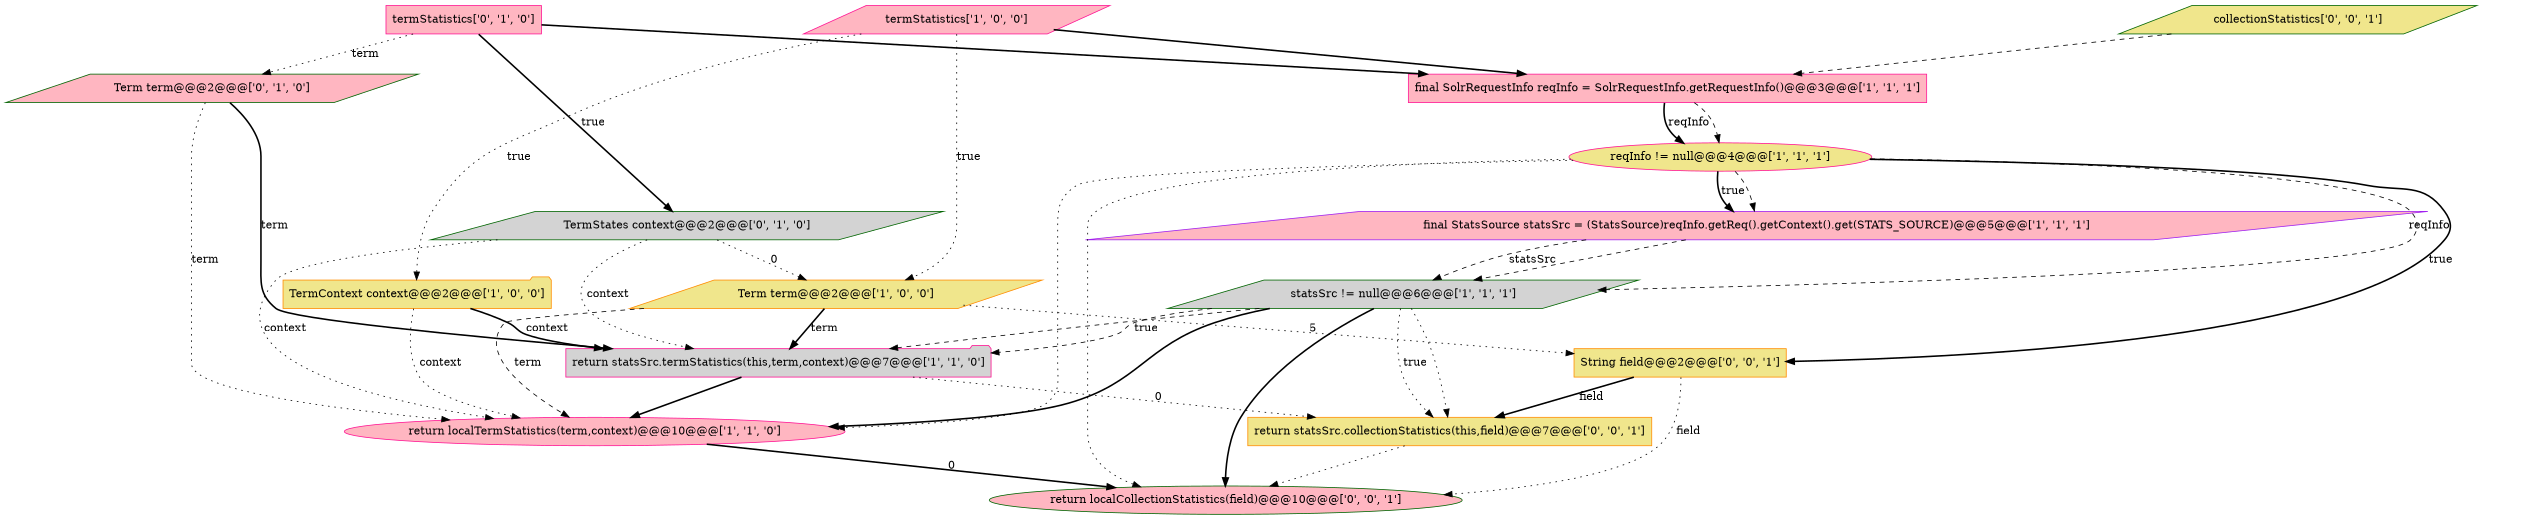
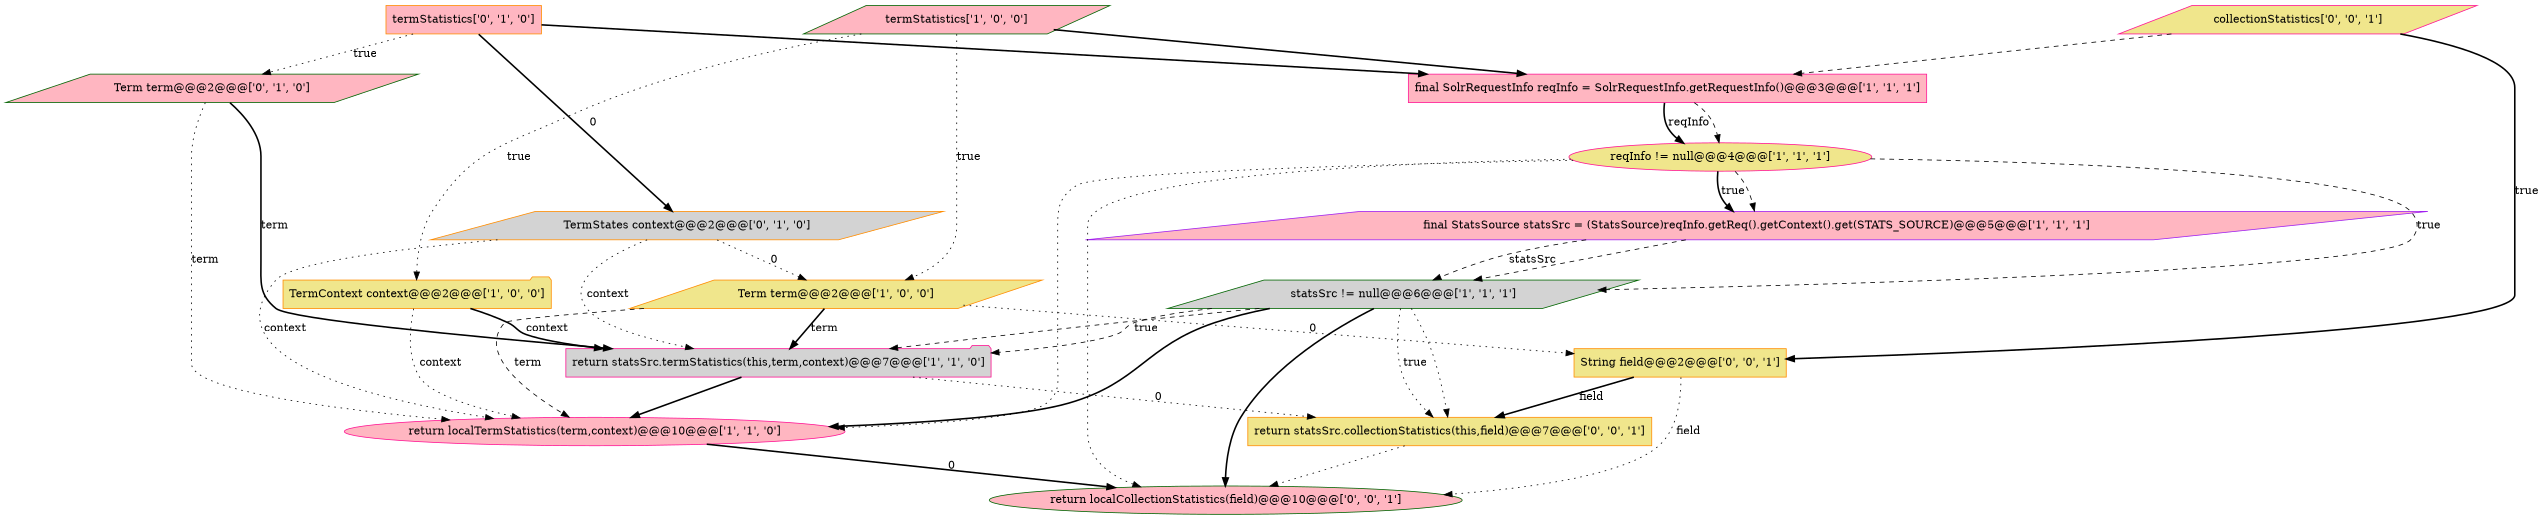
node "termStatistics['0', '1', '0']": color deeppink -> darkorange
node "termStatistics['1', '0', '0']": color deeppink -> darkgreen
node "collectionStatistics['0', '0', '1']": color darkgreen -> deeppink
edge "termStatistics['0', '1', '0']" -> "Term term@@@2@@@['0', '1', '0']": label "term" -> "true"
edge "termStatistics['0', '1', '0']" -> "TermStates context@@@2@@@['0', '1', '0']": label "true" -> "0"
node "TermStates context@@@2@@@['0', '1', '0']": color darkgreen -> darkorange
edge "reqInfo != null@@@4@@@['1', '1', '1']" -> "statsSrc != null@@@6@@@['1', '1', '1']": label "reqInfo" -> "true"
edge "reqInfo != null@@@4@@@['1', '1', '1']" -> "String field@@@2@@@['0', '0', '1']": now "collectionStatistics['0', '0', '1']" -> "String field@@@2@@@['0', '0', '1']"
edge "Term term@@@2@@@['1', '0', '0']" -> "String field@@@2@@@['0', '0', '1']": label "5" -> "0"
